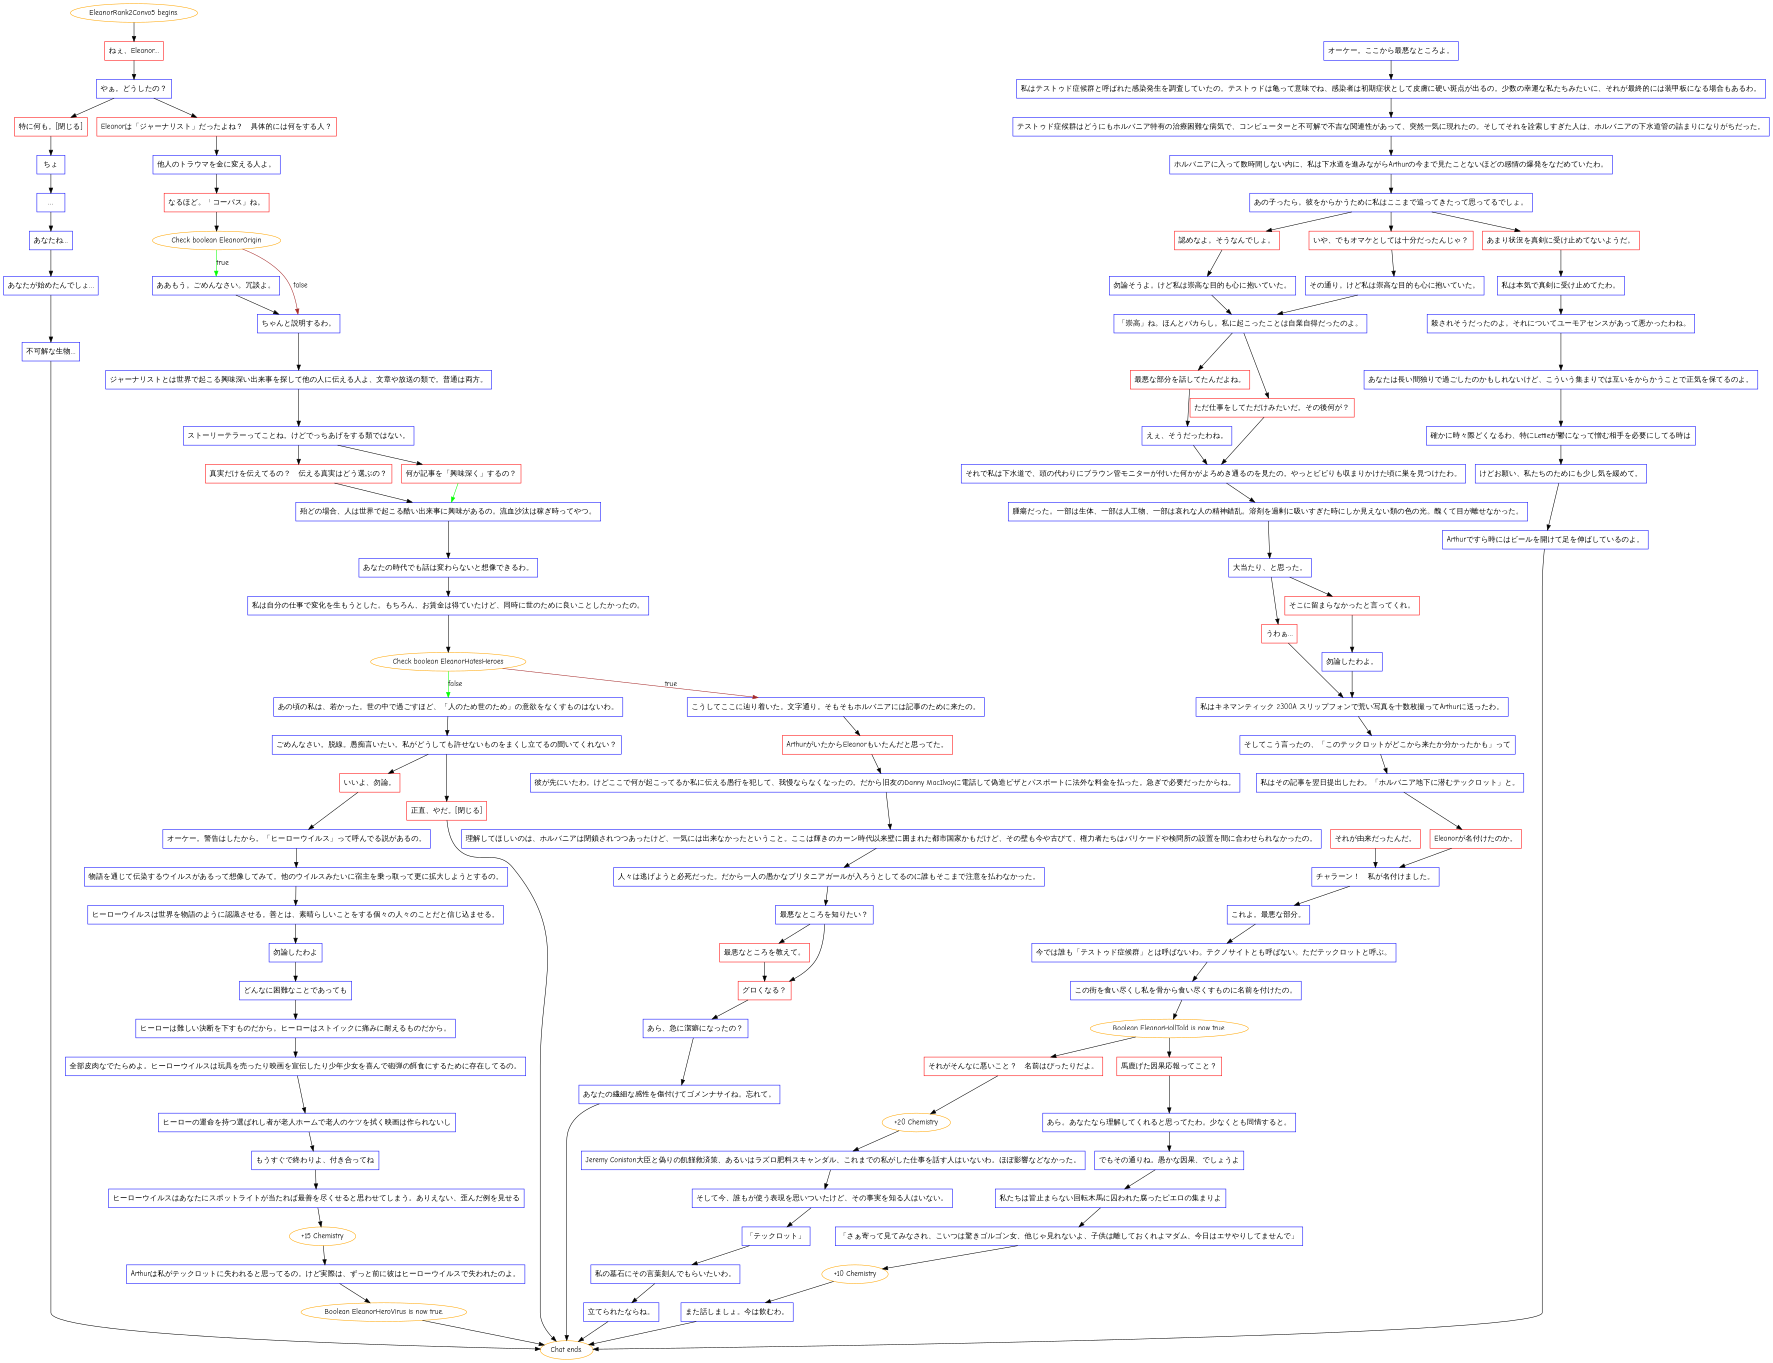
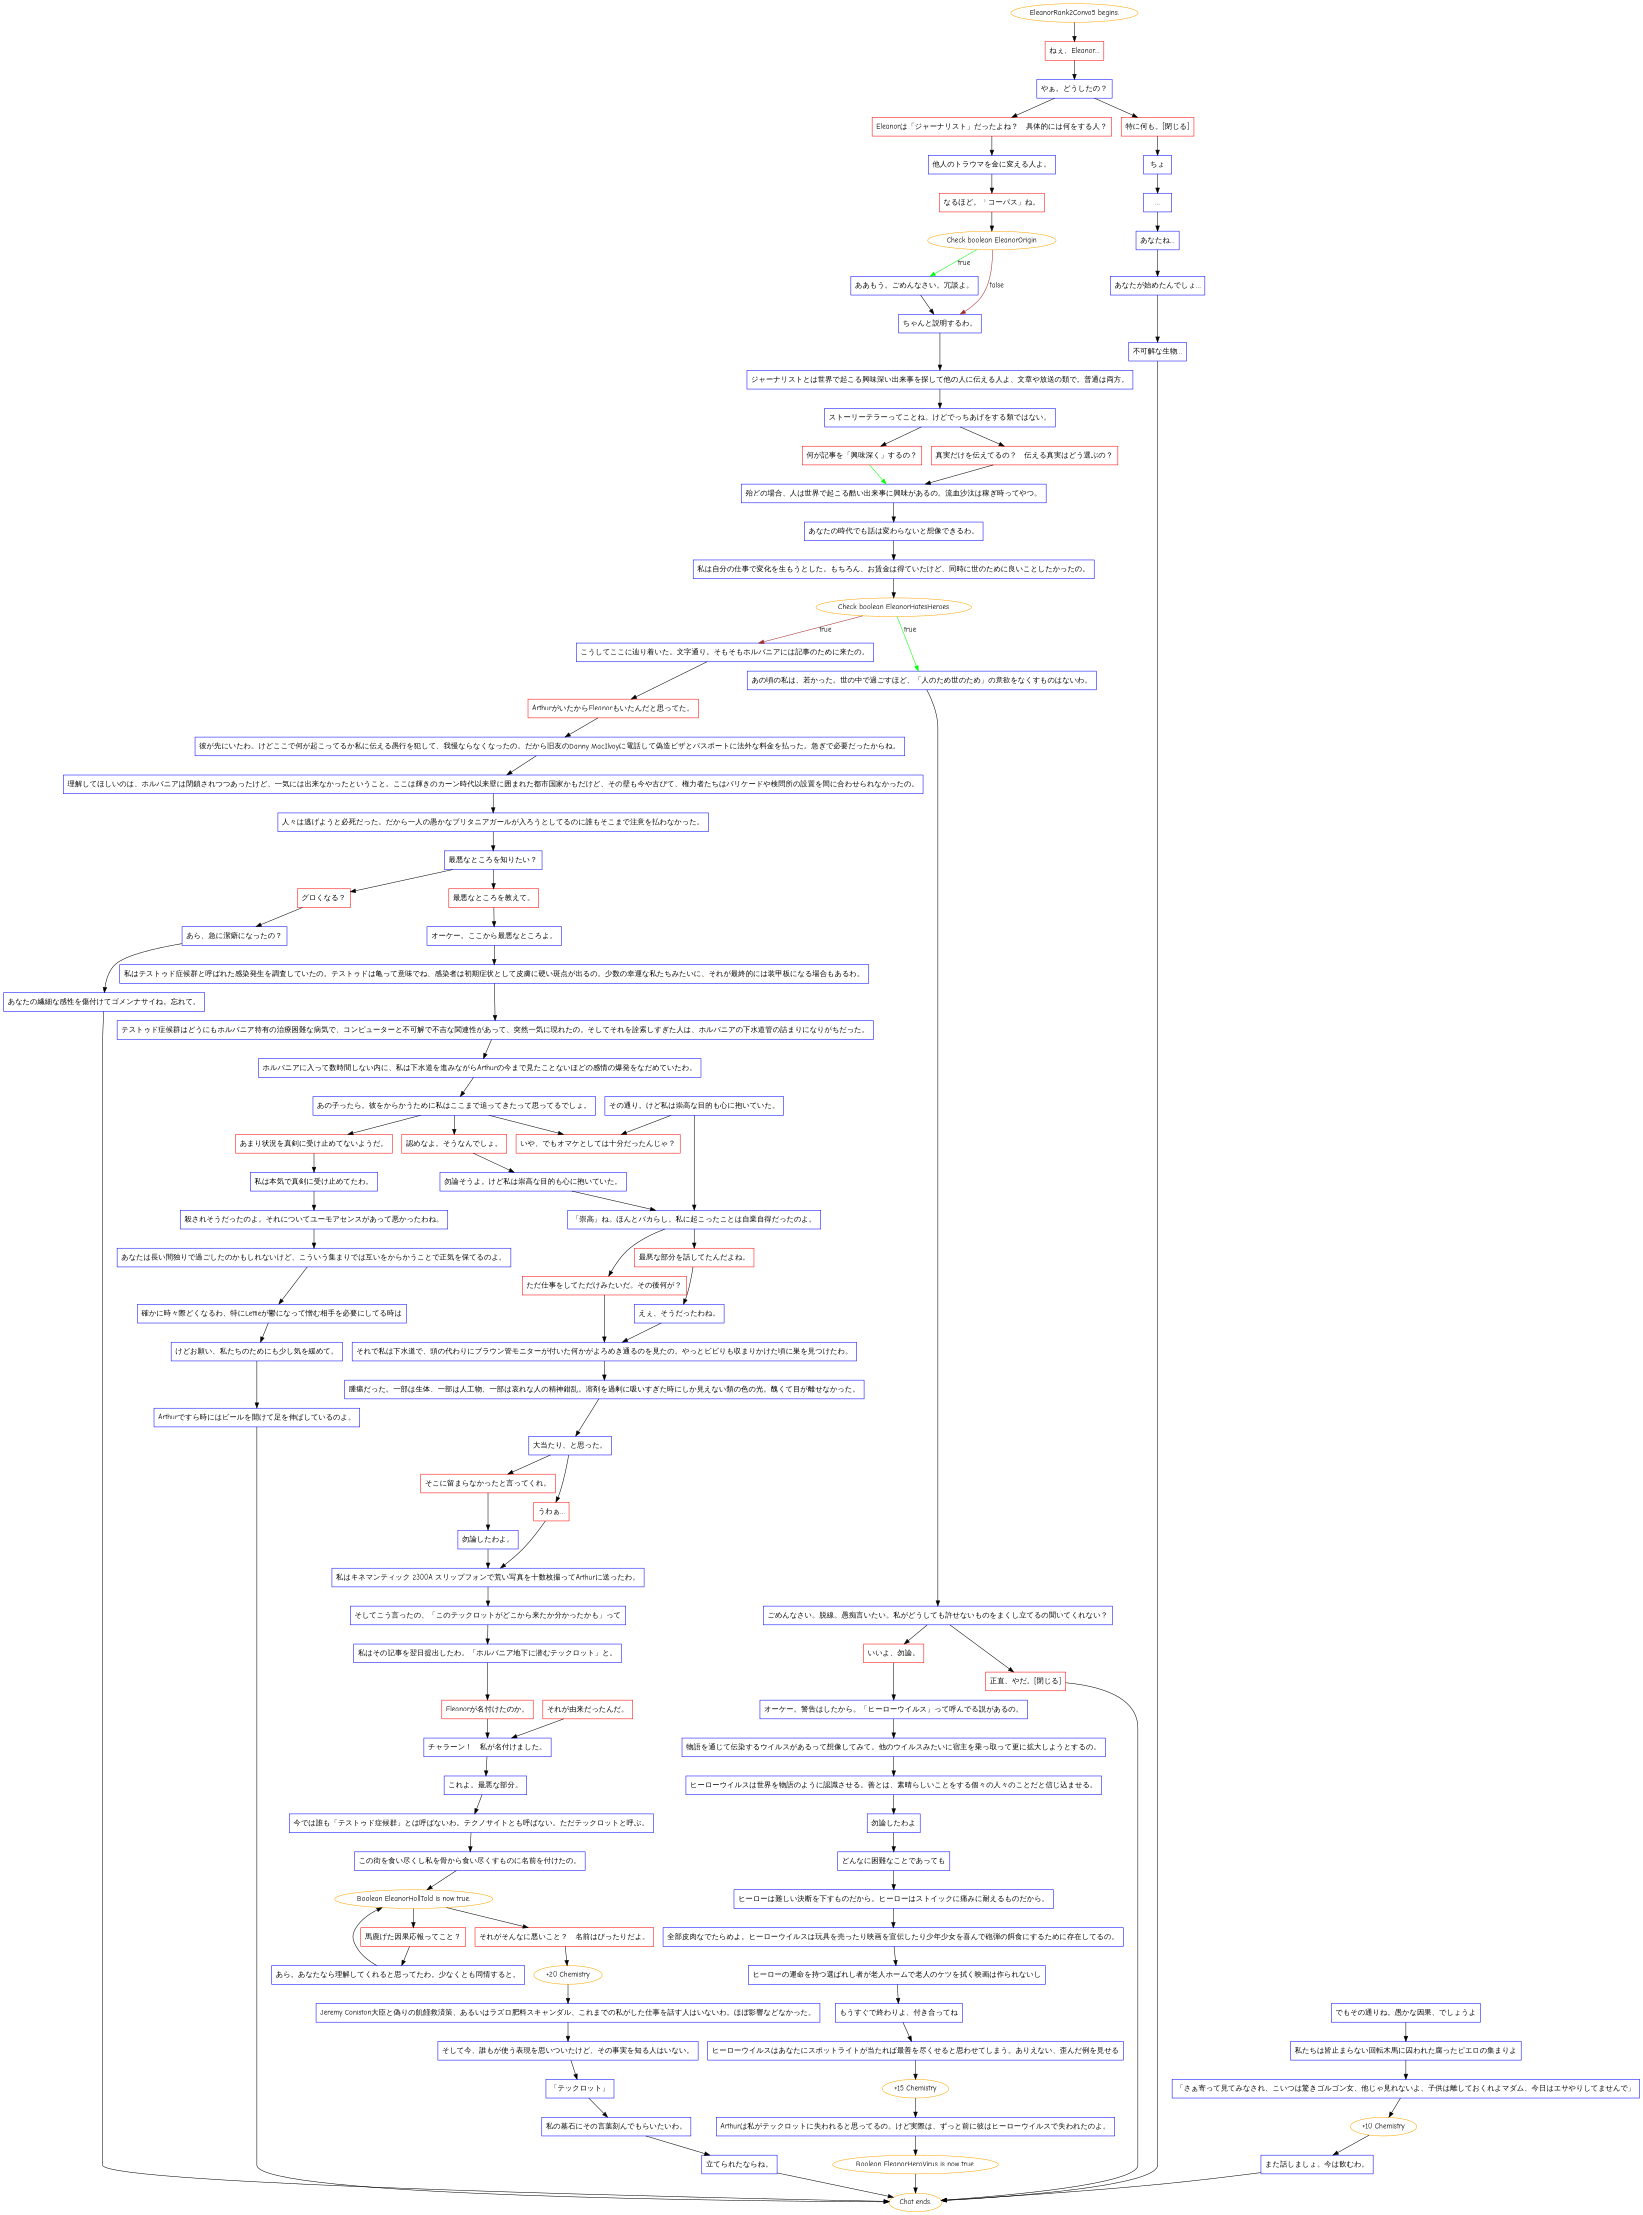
edge "いや、でもオマケとしては十分だったんじゃ？" -> "その通り。けど私は崇高な目的も心に抱いていた。": reversed
edge "Check boolean EleanorHatesHeroes" -> "あの頃の私は、若かった。世の中で過ごすほど、「人のため世のため」の意欲をなくすものはないわ。": label "false" -> "true"
edge "最悪なところを教えて。" -> "グロくなる？": now "最悪なところを教えて。" -> "オーケー。ここから最悪なところよ。"
edge "あら。あなたなら理解してくれると思ってたわ。少なくとも同情すると。" -> "でもその通りね。愚かな因果、でしょうよ": now "あら。あなたなら理解してくれると思ってたわ。少なくとも同情すると。" -> "Boolean EleanorHollTold is now true."
